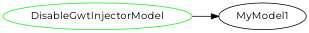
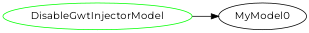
node "MyModel1": label "MyModel1" -> "MyModel0"
